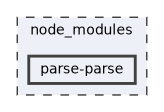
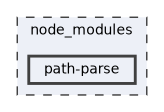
node "parse-parse": label "parse-parse" -> "path-parse"
